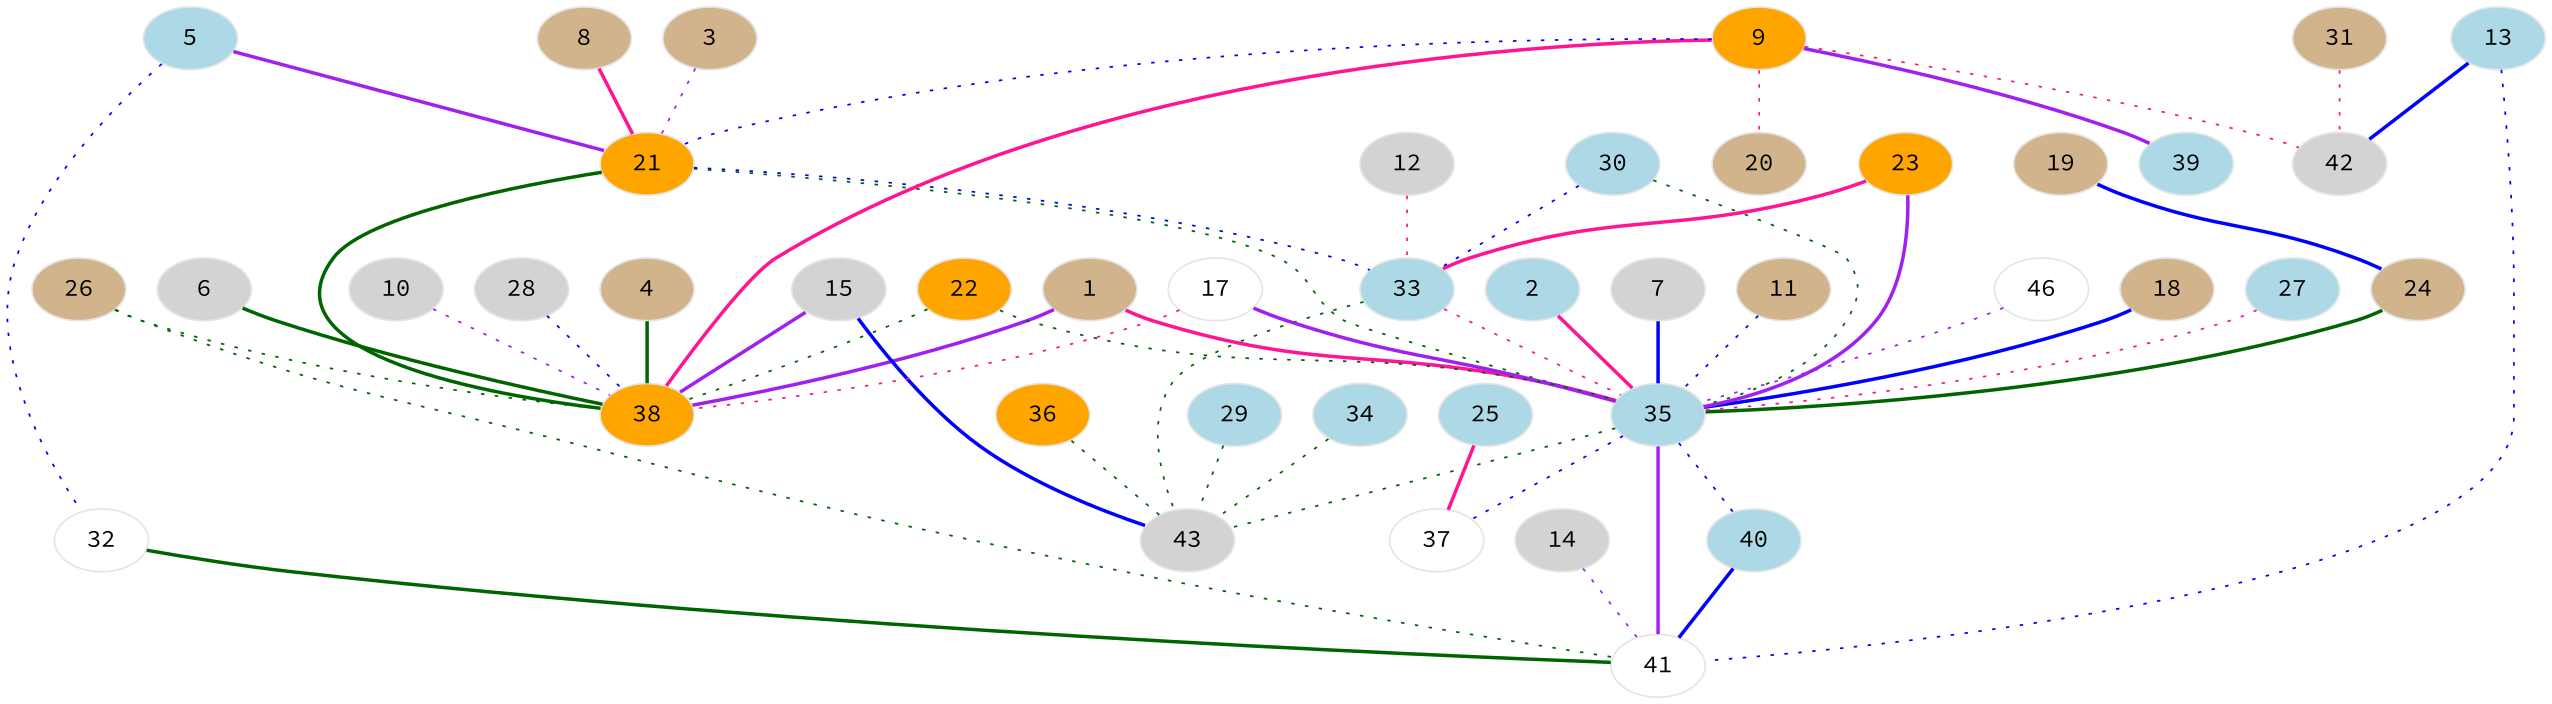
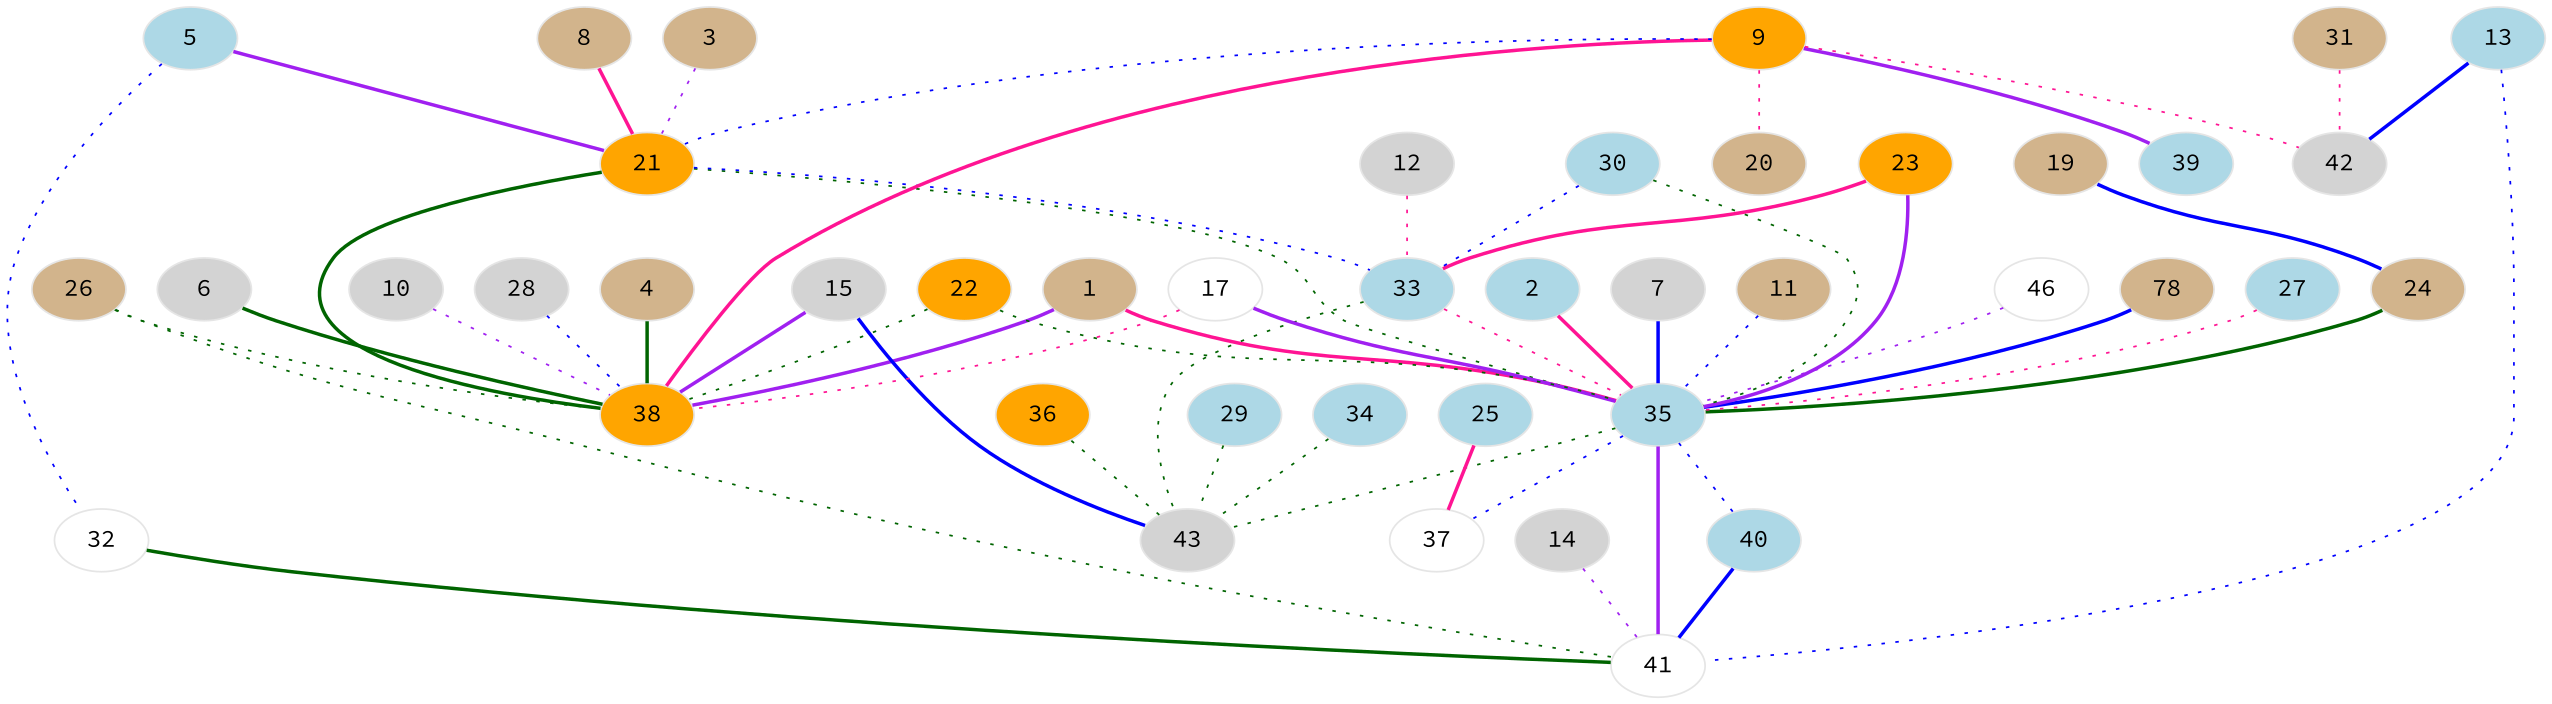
node "18": label "18" -> "78"
